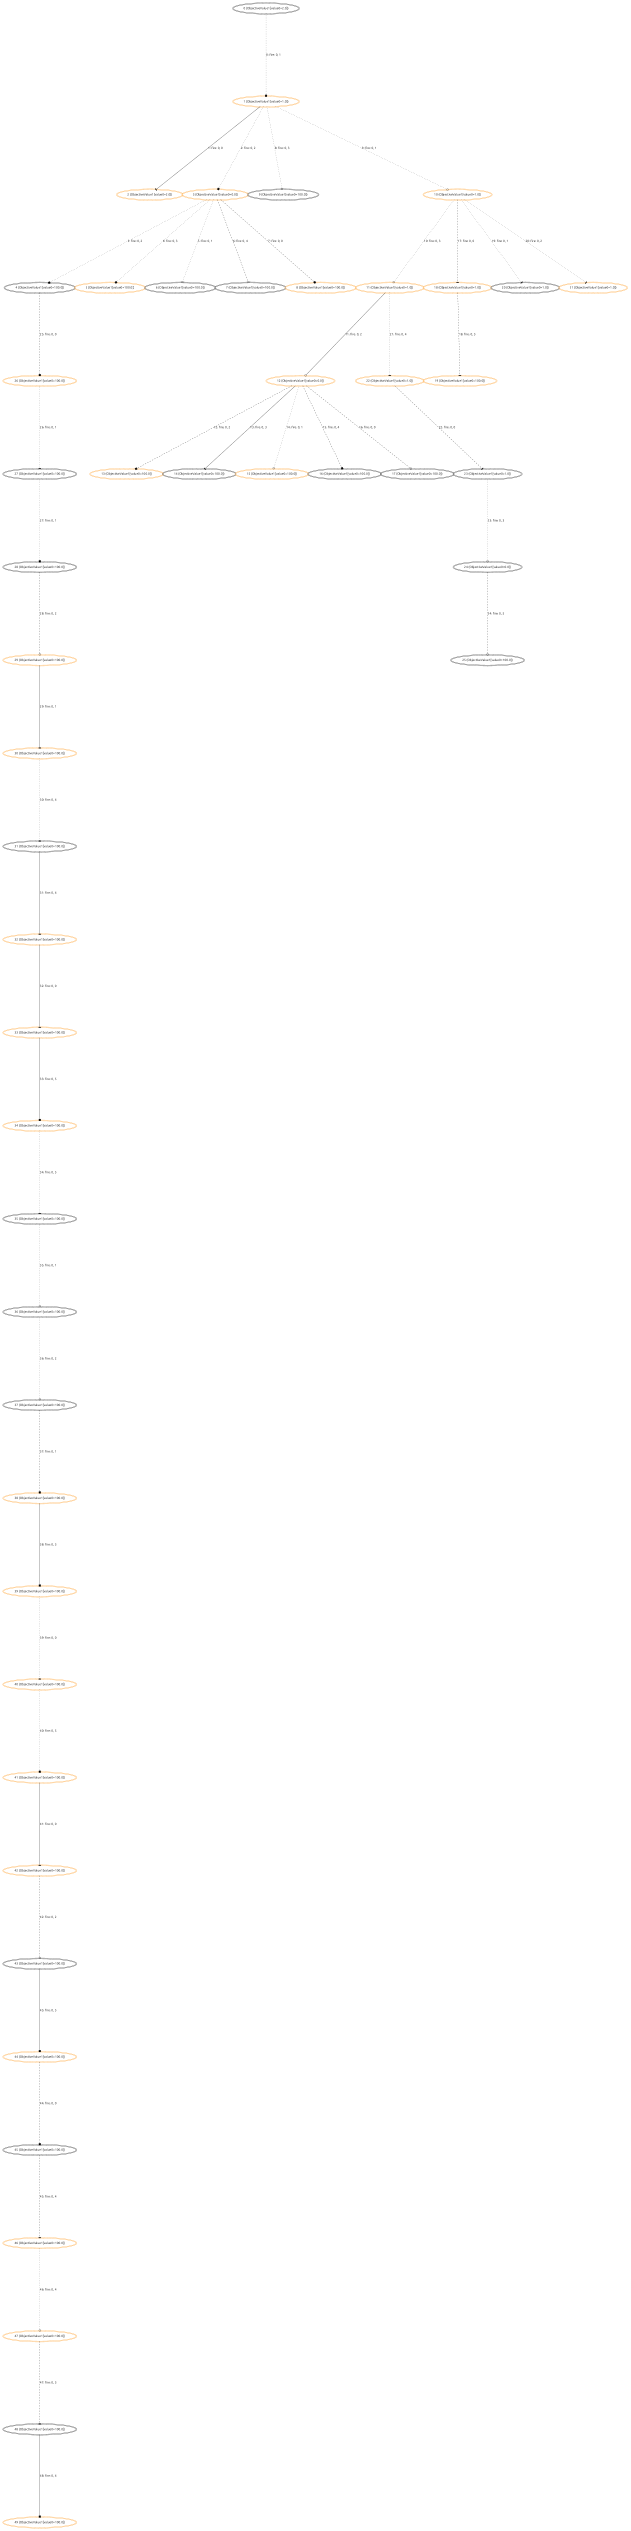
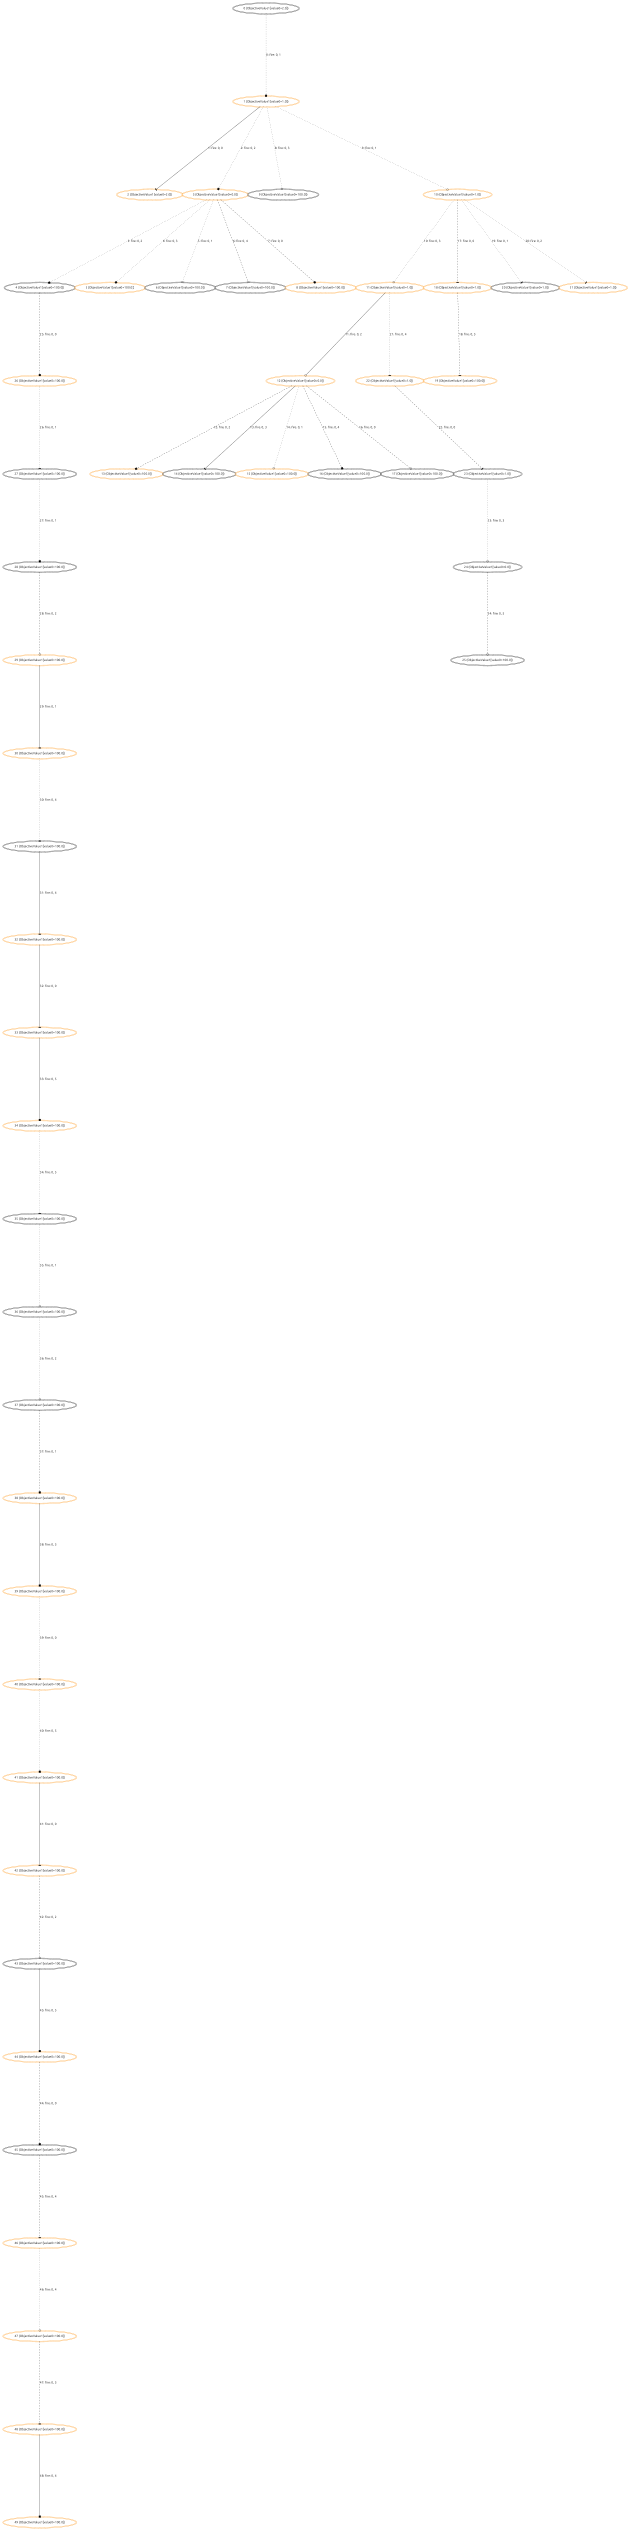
node "48 (ObjectiveValue1[value0=100.0])": color black -> darkorange
